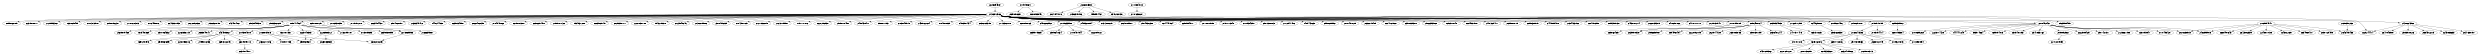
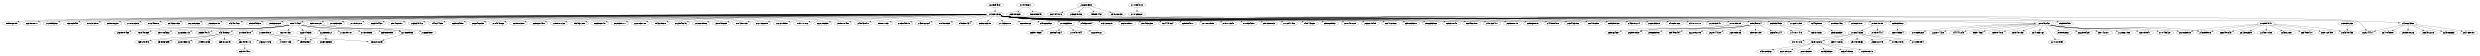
edge "2090052521" -> "2241204989": now "2218492437" -> "2241204989"
